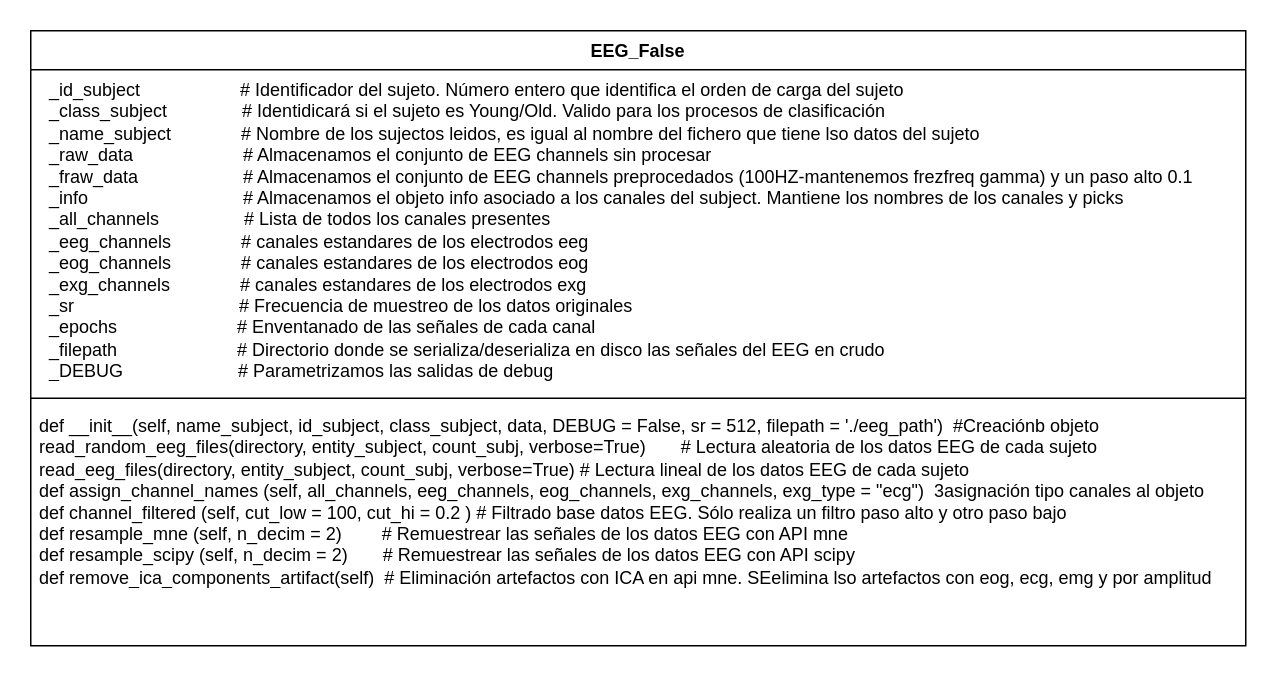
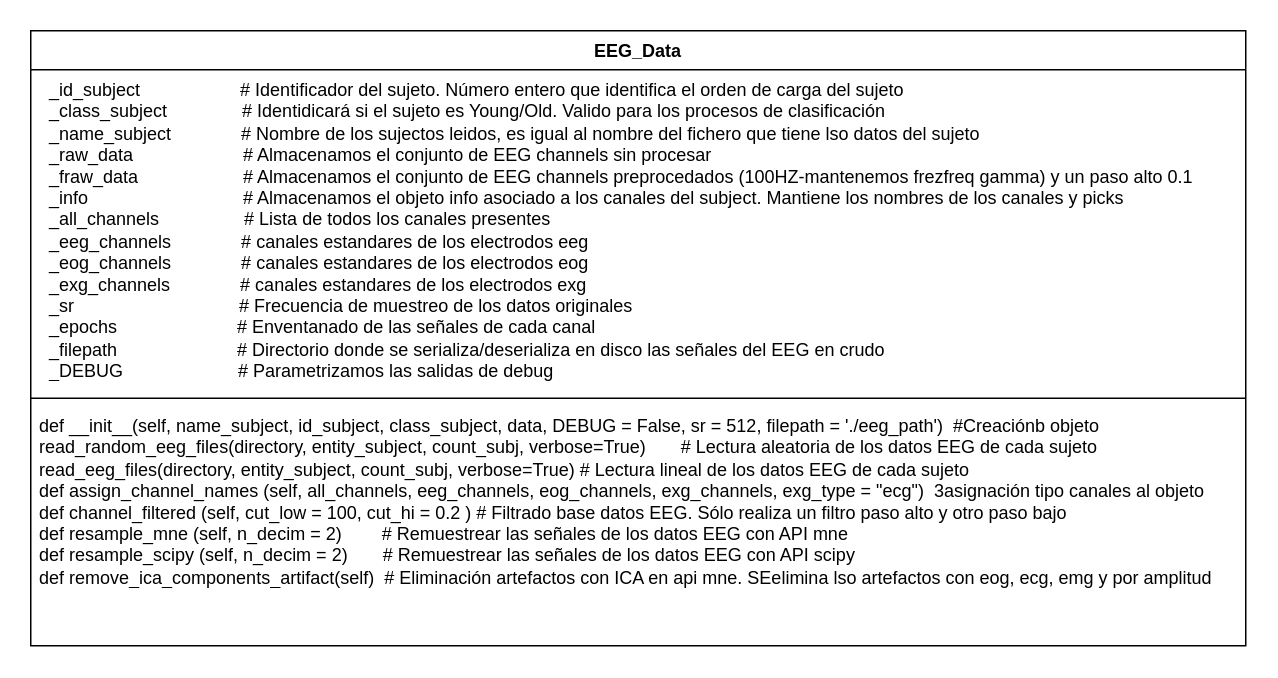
node "EEG_False": label "EEG_False" -> "EEG_Data"
